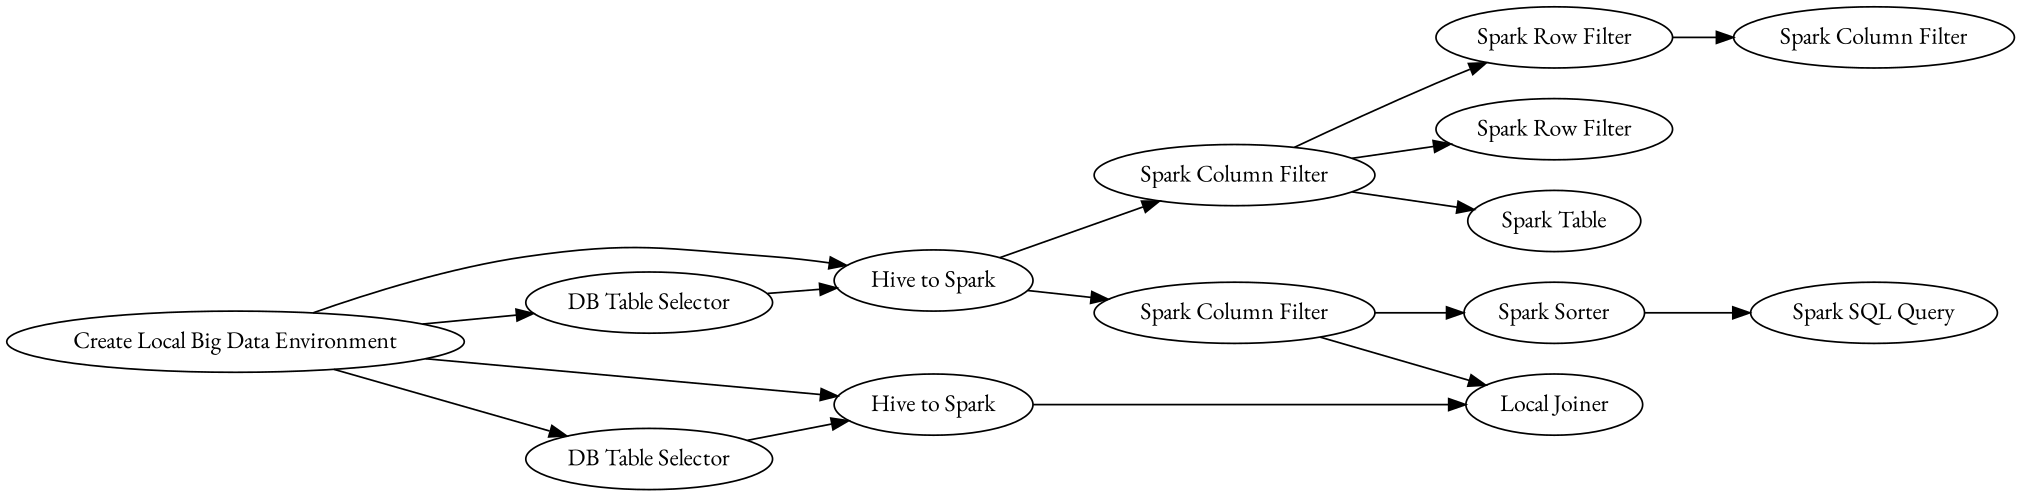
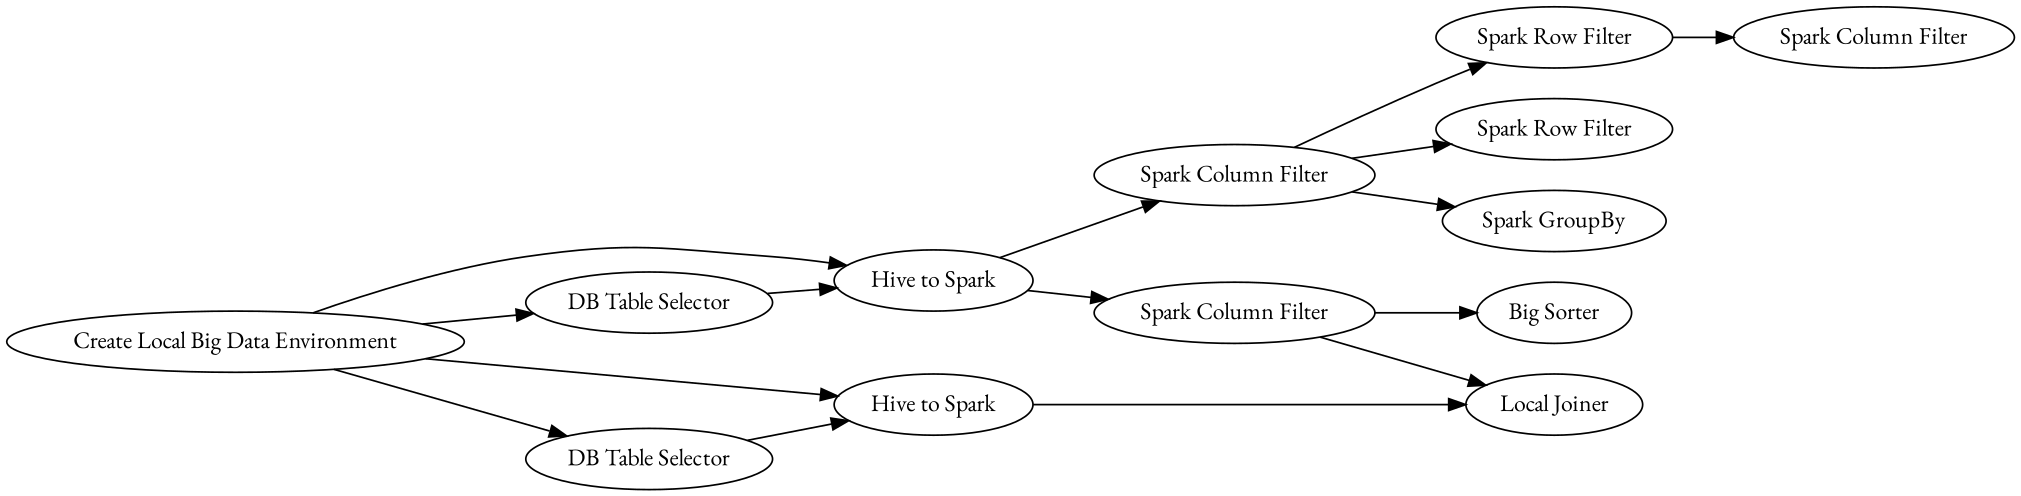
node "Spark Table": label "Spark Table" -> "Spark GroupBy"
node "Spark Sorter": label "Spark Sorter" -> "Big Sorter"
node "Spark SQL Query": removed
